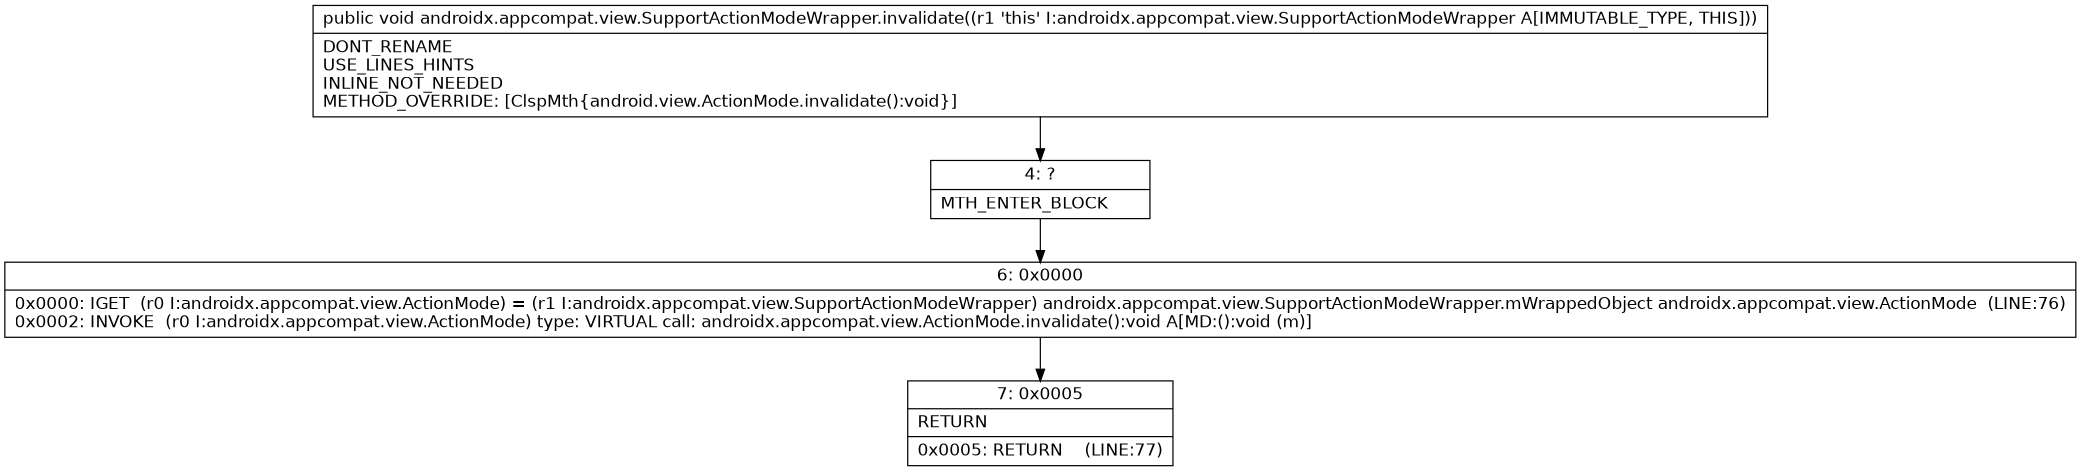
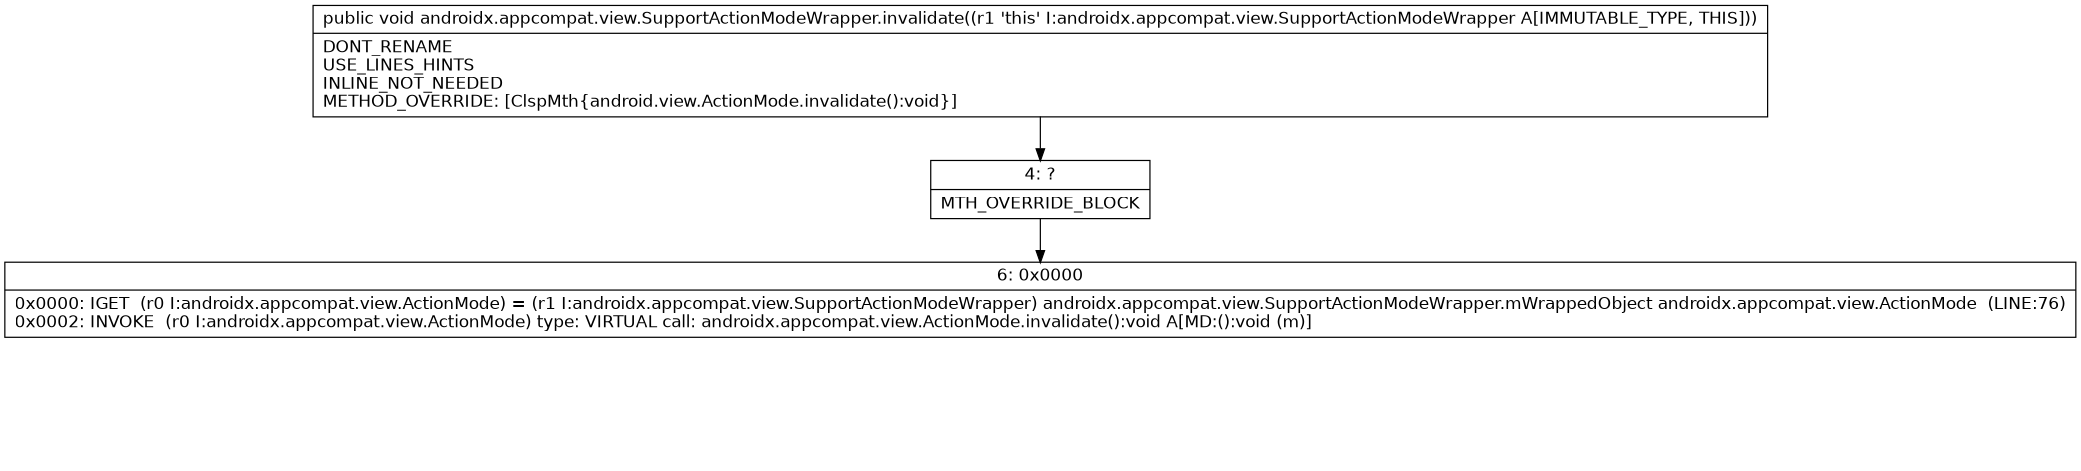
node "4: ?": text "MTH_ENTER_BLOCK" -> "MTH_OVERRIDE_BLOCK"
node "7: 0x0005": removed
